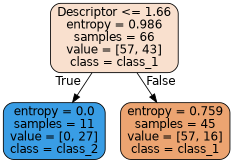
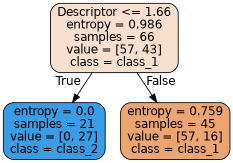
node "entropy = 0.0 samples = 11 value = [0, 27] class = class_2": label "entropy = 0.0 samples = 11 value = [0, 27] class = class_2" -> "entropy = 0.0 samples = 21 value = [0, 27] class = class_2"
